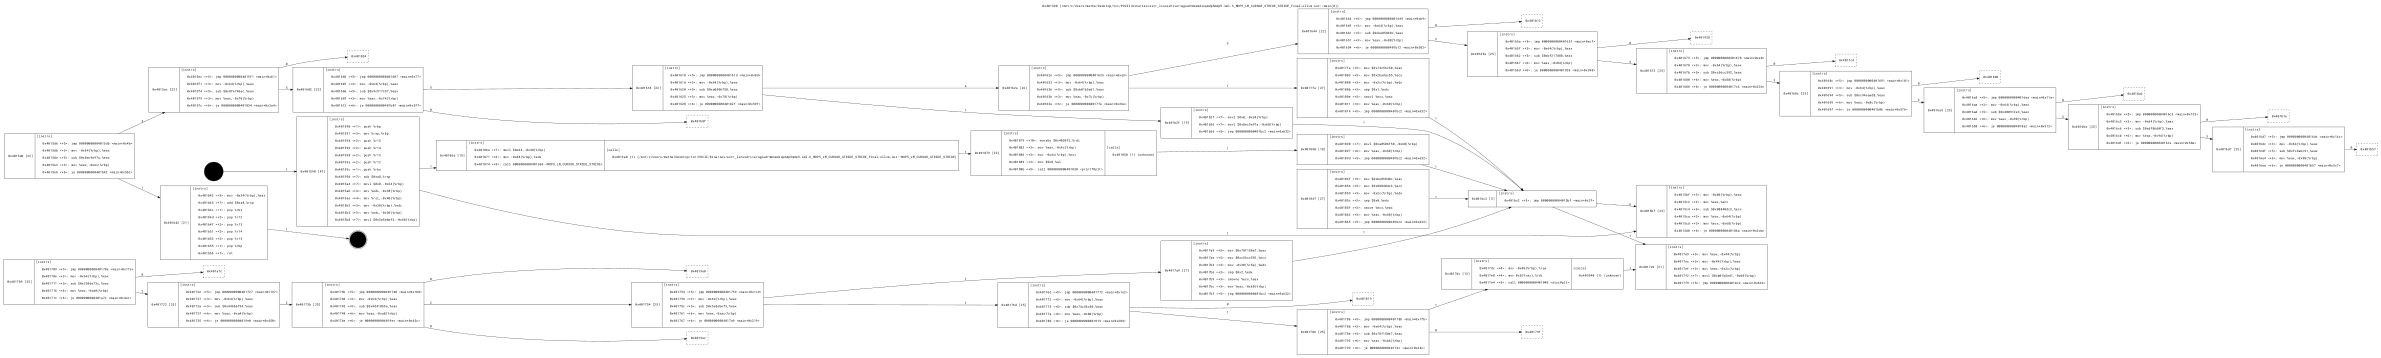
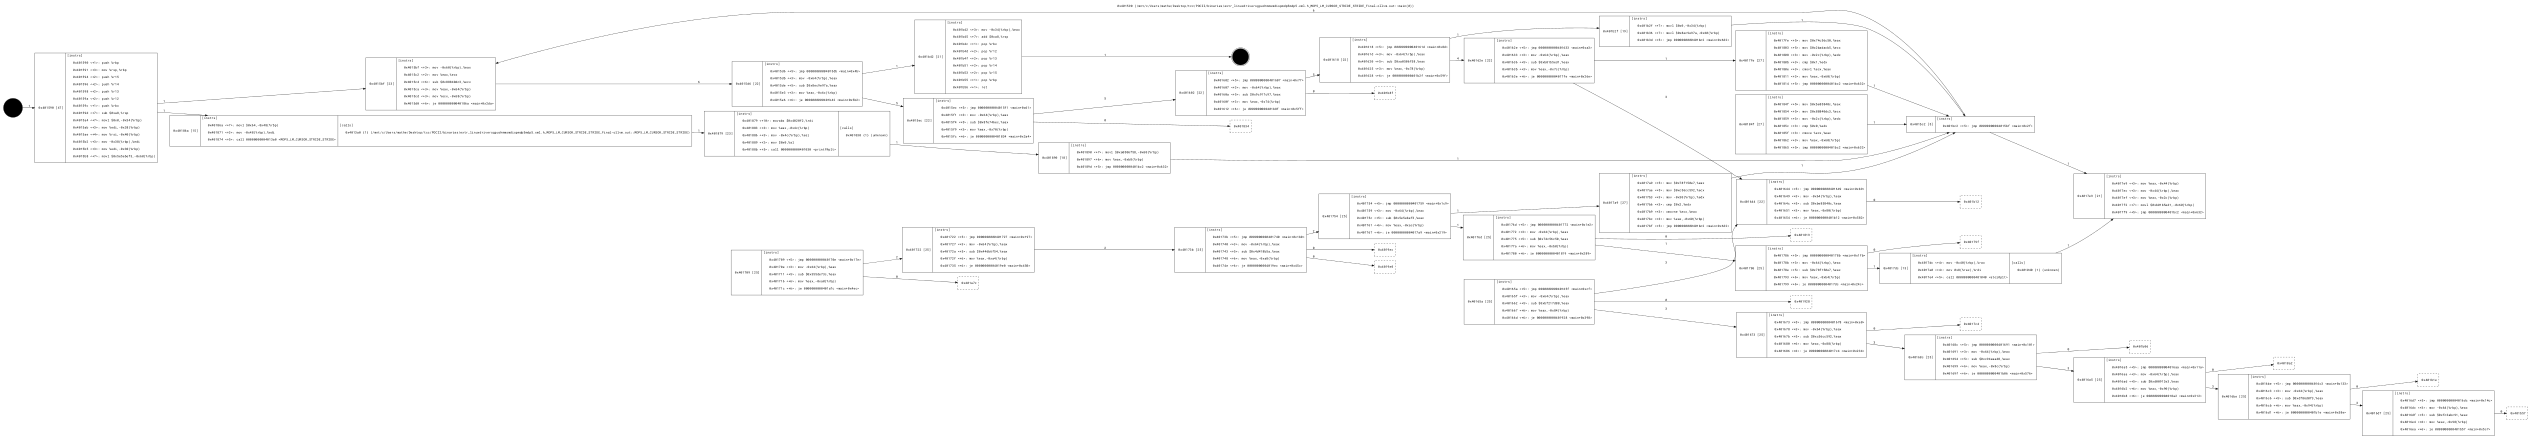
edge "0x401644 [22]" -> "0x40165a [25]": reversed
edge "0x4015bf [23]" -> "0x4015d6 [22]": added, label "6"
